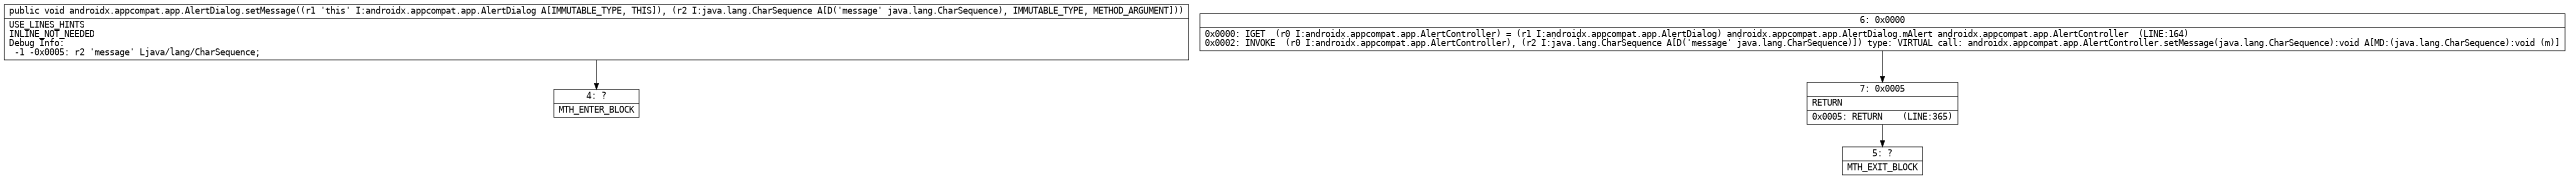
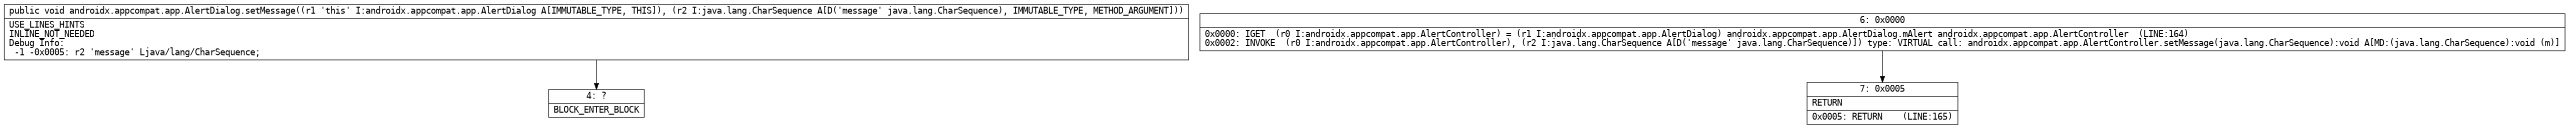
node "4: ?": text "MTH_ENTER_BLOCK" -> "BLOCK_ENTER_BLOCK"
node "7: 0x0005": text "0x0005: RETURN    (LINE:365)" -> "0x0005: RETURN    (LINE:165)"
node "5: ?": removed
